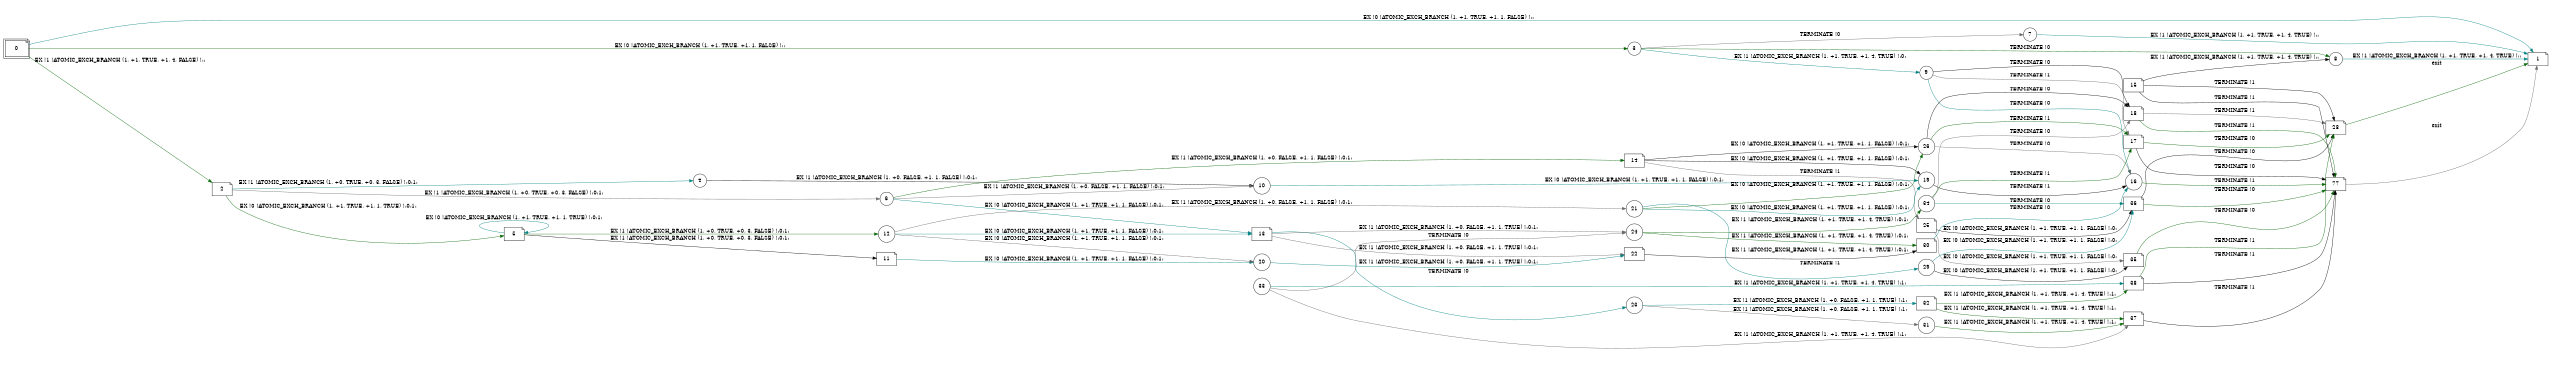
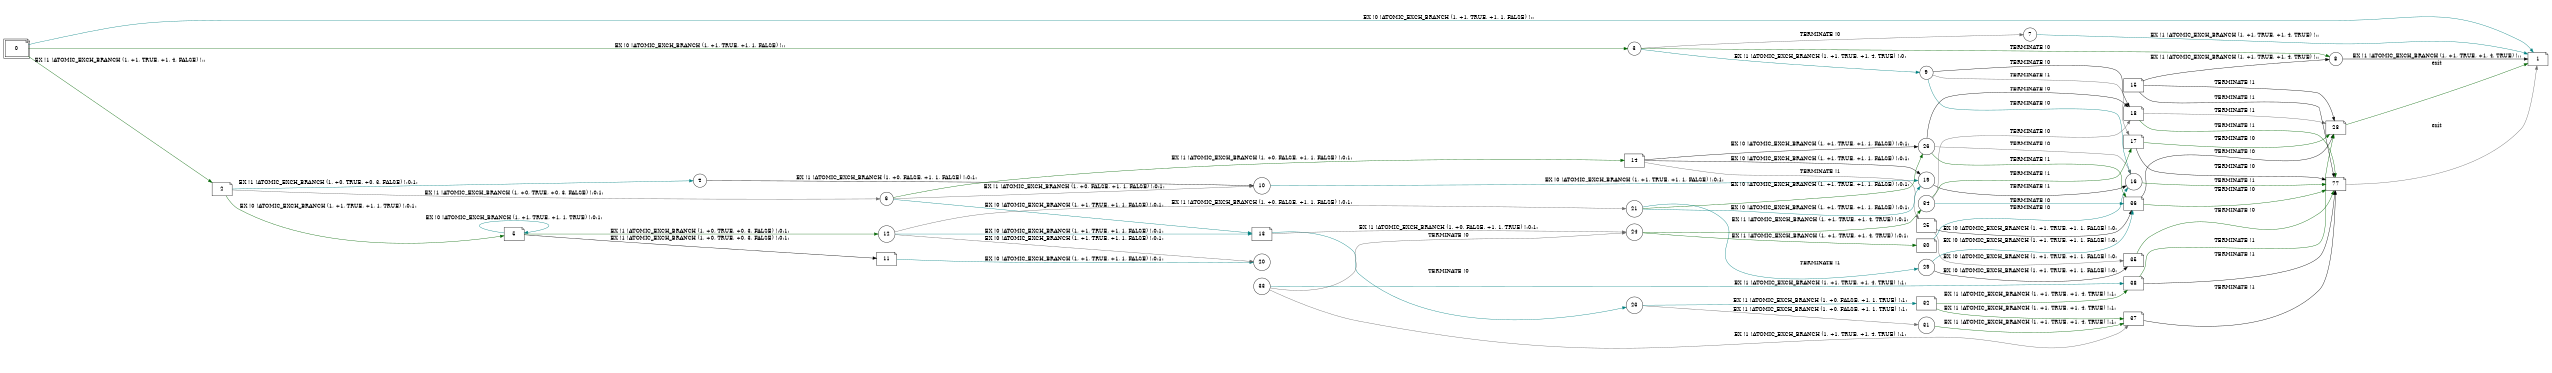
edge "8" -> "1": color teal -> black
edge "26" -> "17": now "26" -> "36"
node "22": removed
